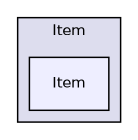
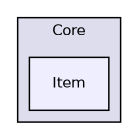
cluster "Item": label "Item" -> "Core"
